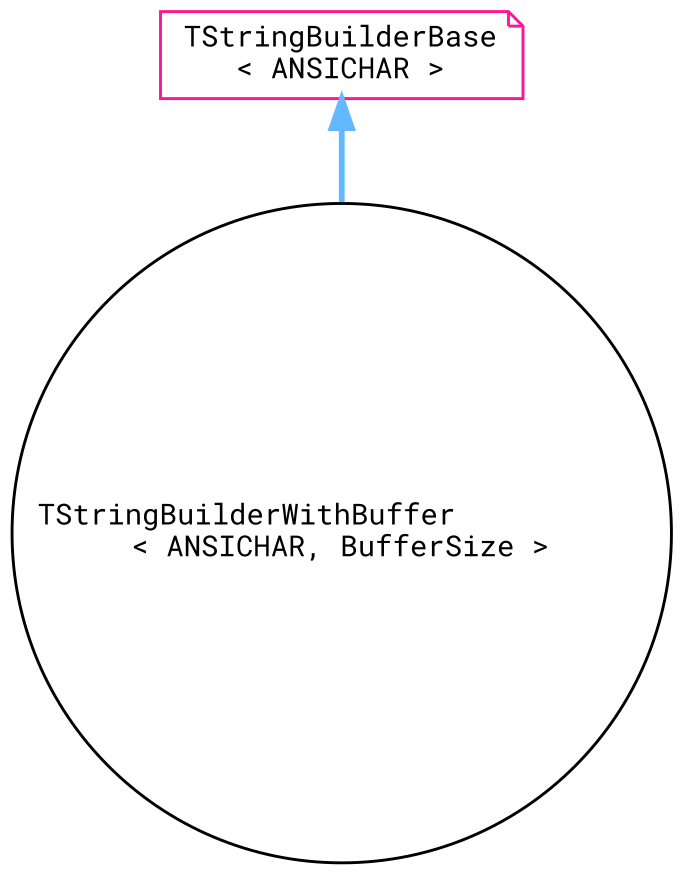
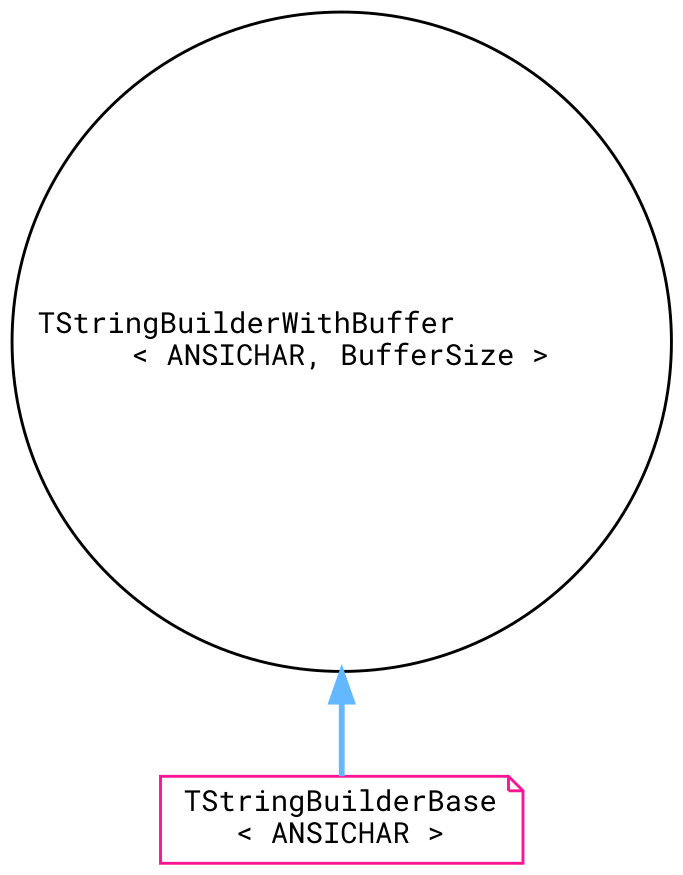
edge "TStringBuilderWithBuffer < ANSICHAR, BufferSize >" -> "TStringBuilderBase < ANSICHAR >": reversed
